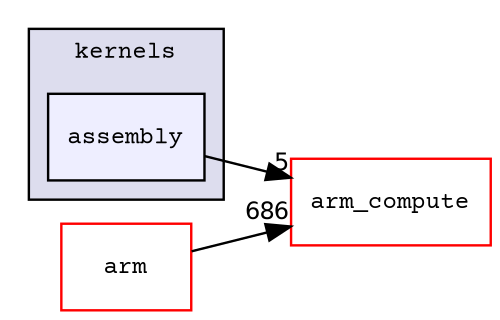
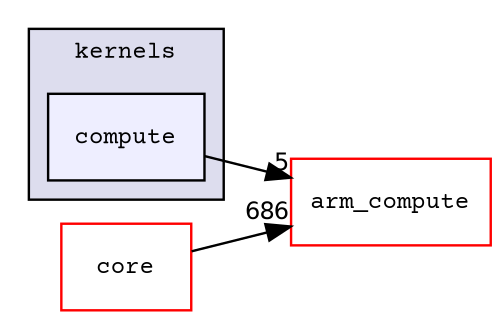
node "assembly": label "assembly" -> "compute"
node "arm": label "arm" -> "core"
